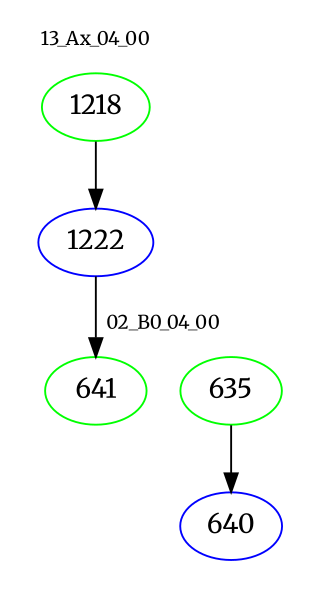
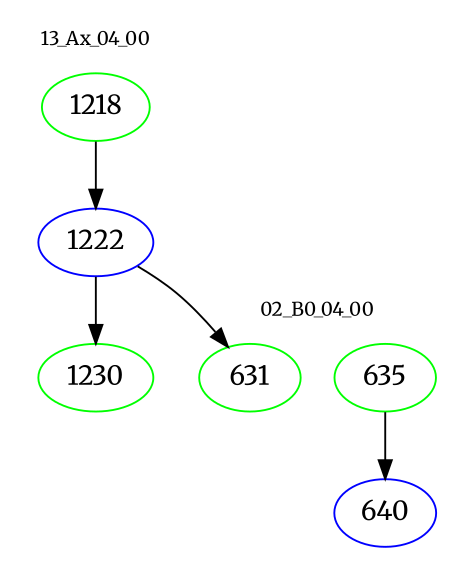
node "1230": added
node "641": label "641" -> "631"
